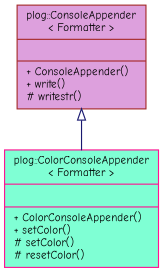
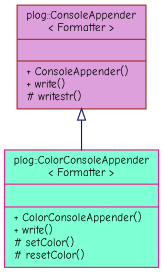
node "plog::ColorConsoleAppender": text "+ setColor()" -> "+ write()"
